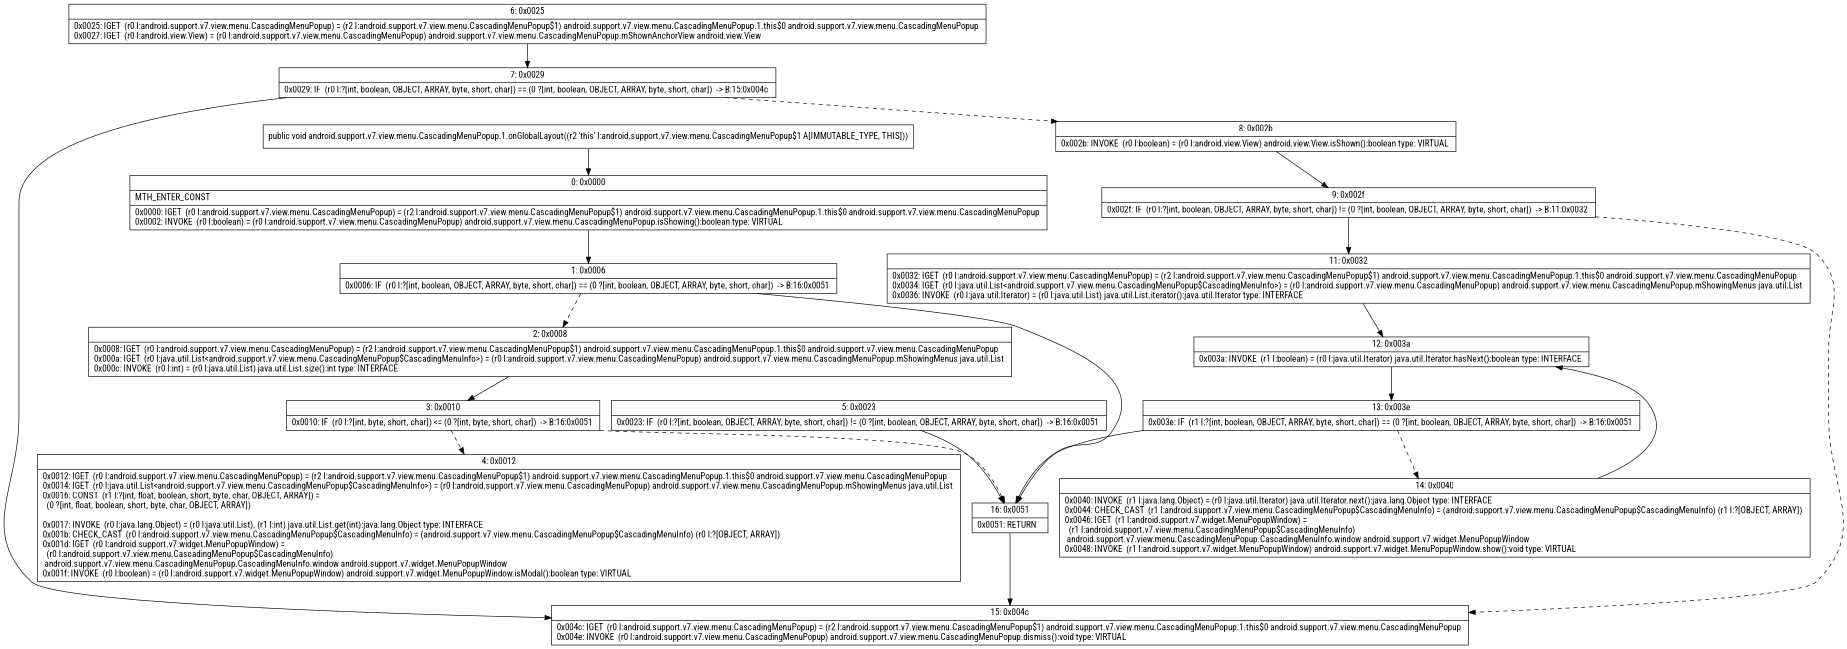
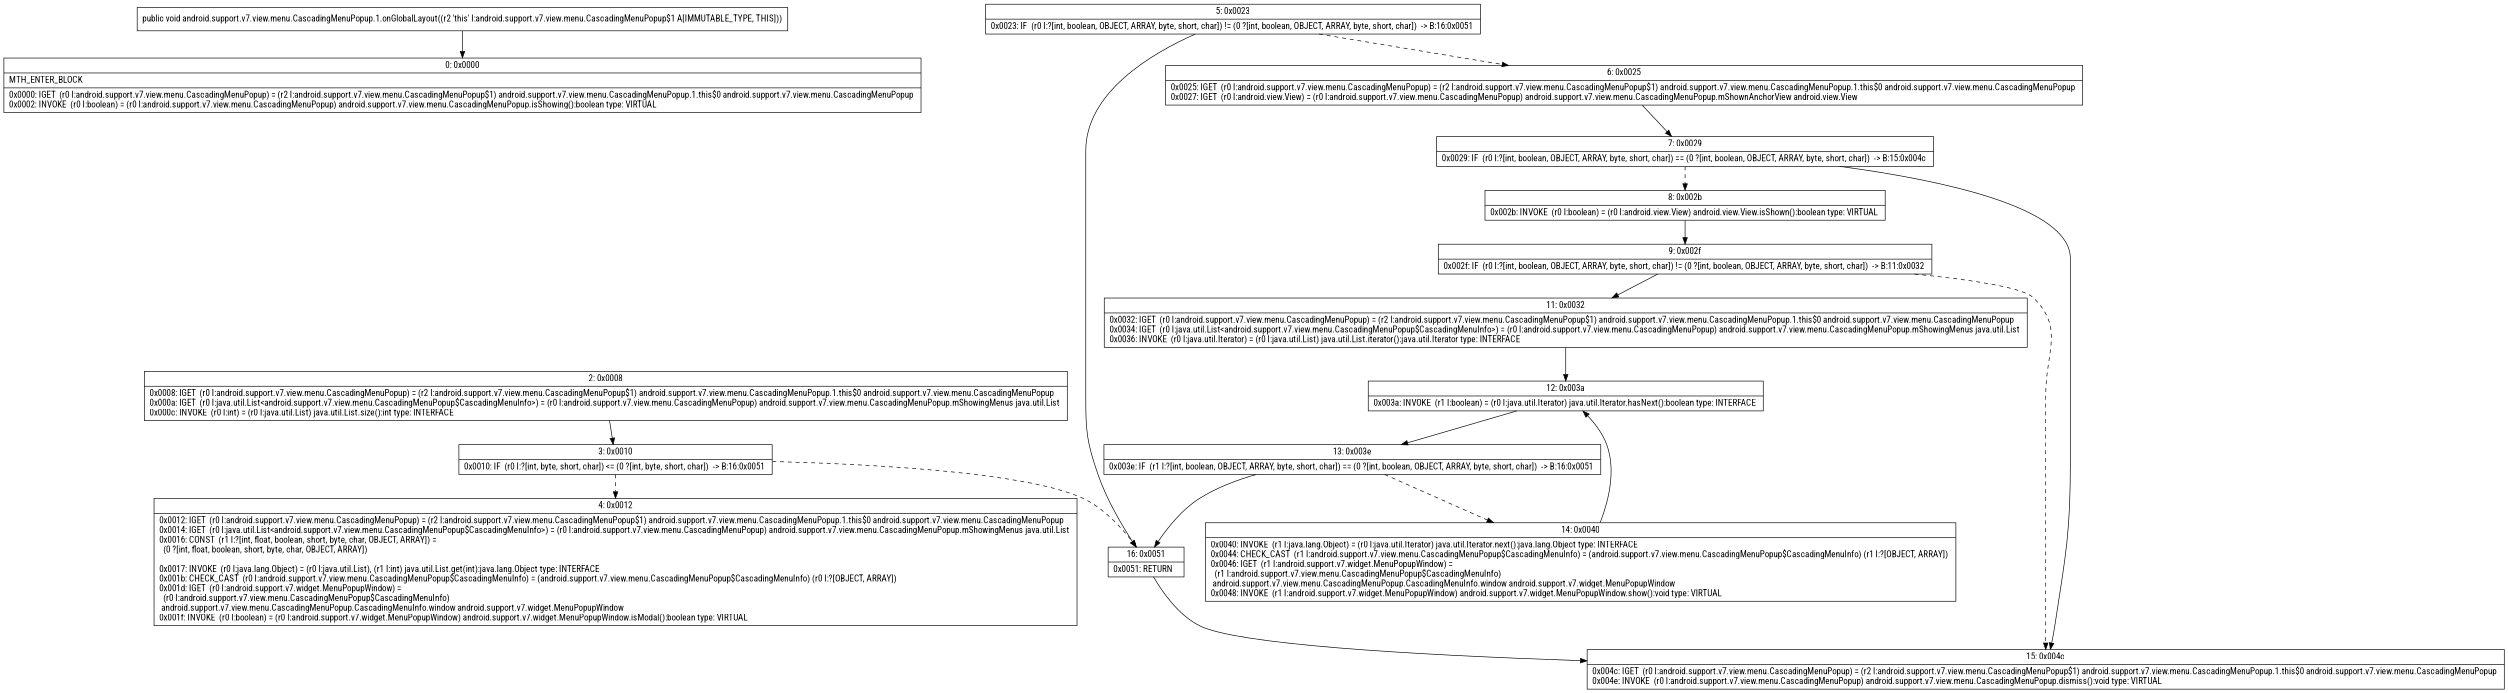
edge "5: 0x0023" -> "6: 0x0025": added
node "0: 0x0000": text "MTH_ENTER_CONST" -> "MTH_ENTER_BLOCK"
node "1: 0x0006": removed
